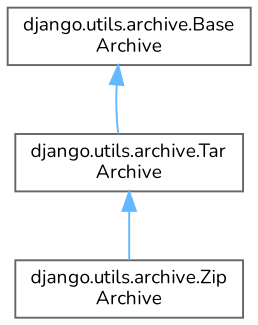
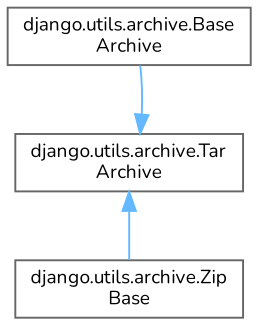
edge "django.utils.archive.Tar Archive" -> "django.utils.archive.Base Archive": reversed
node "django.utils.archive.Zip Archive": label "django.utils.archive.Zip Archive" -> "django.utils.archive.Zip Base"
